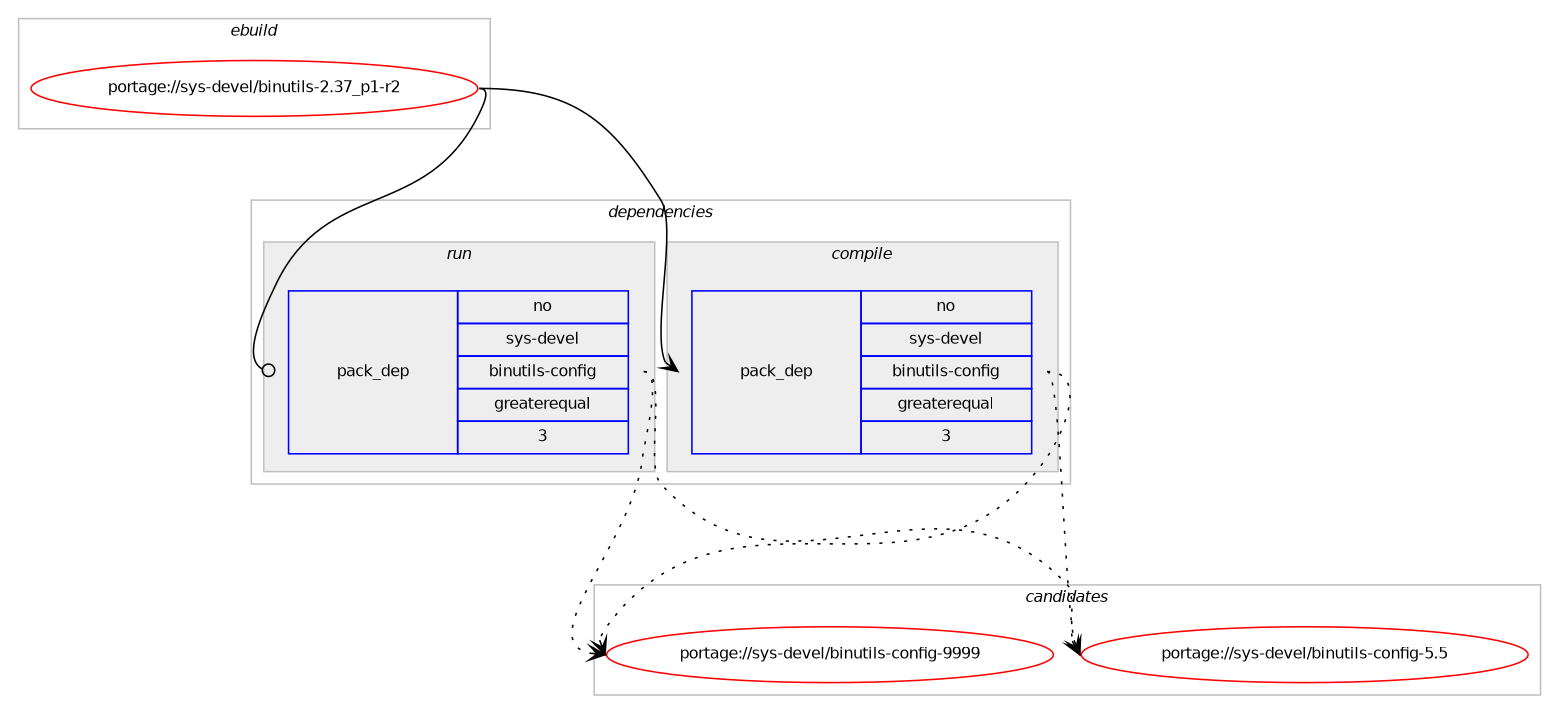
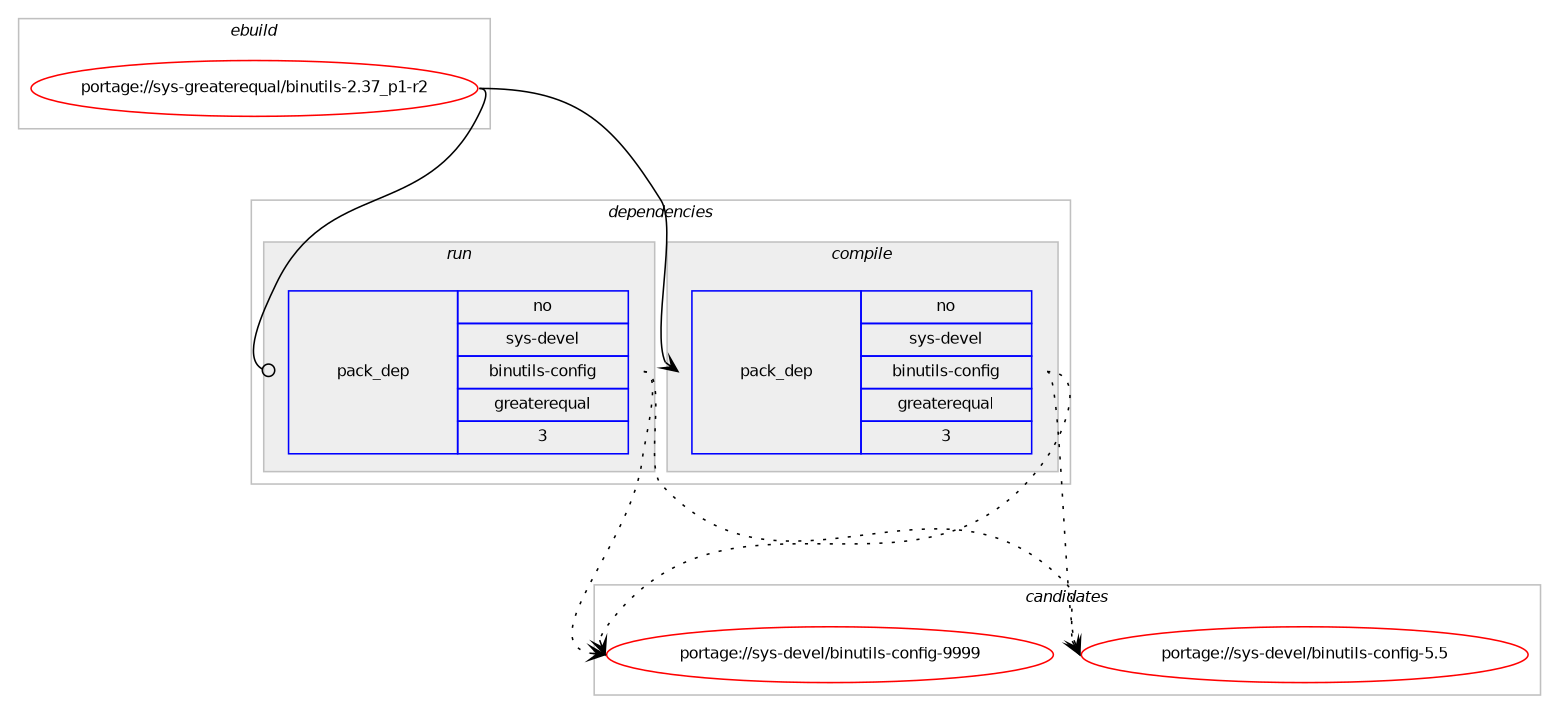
node "portage://sys-devel/binutils-2.37_p1-r2": label "portage://sys-devel/binutils-2.37_p1-r2" -> "portage://sys-greaterequal/binutils-2.37_p1-r2"
